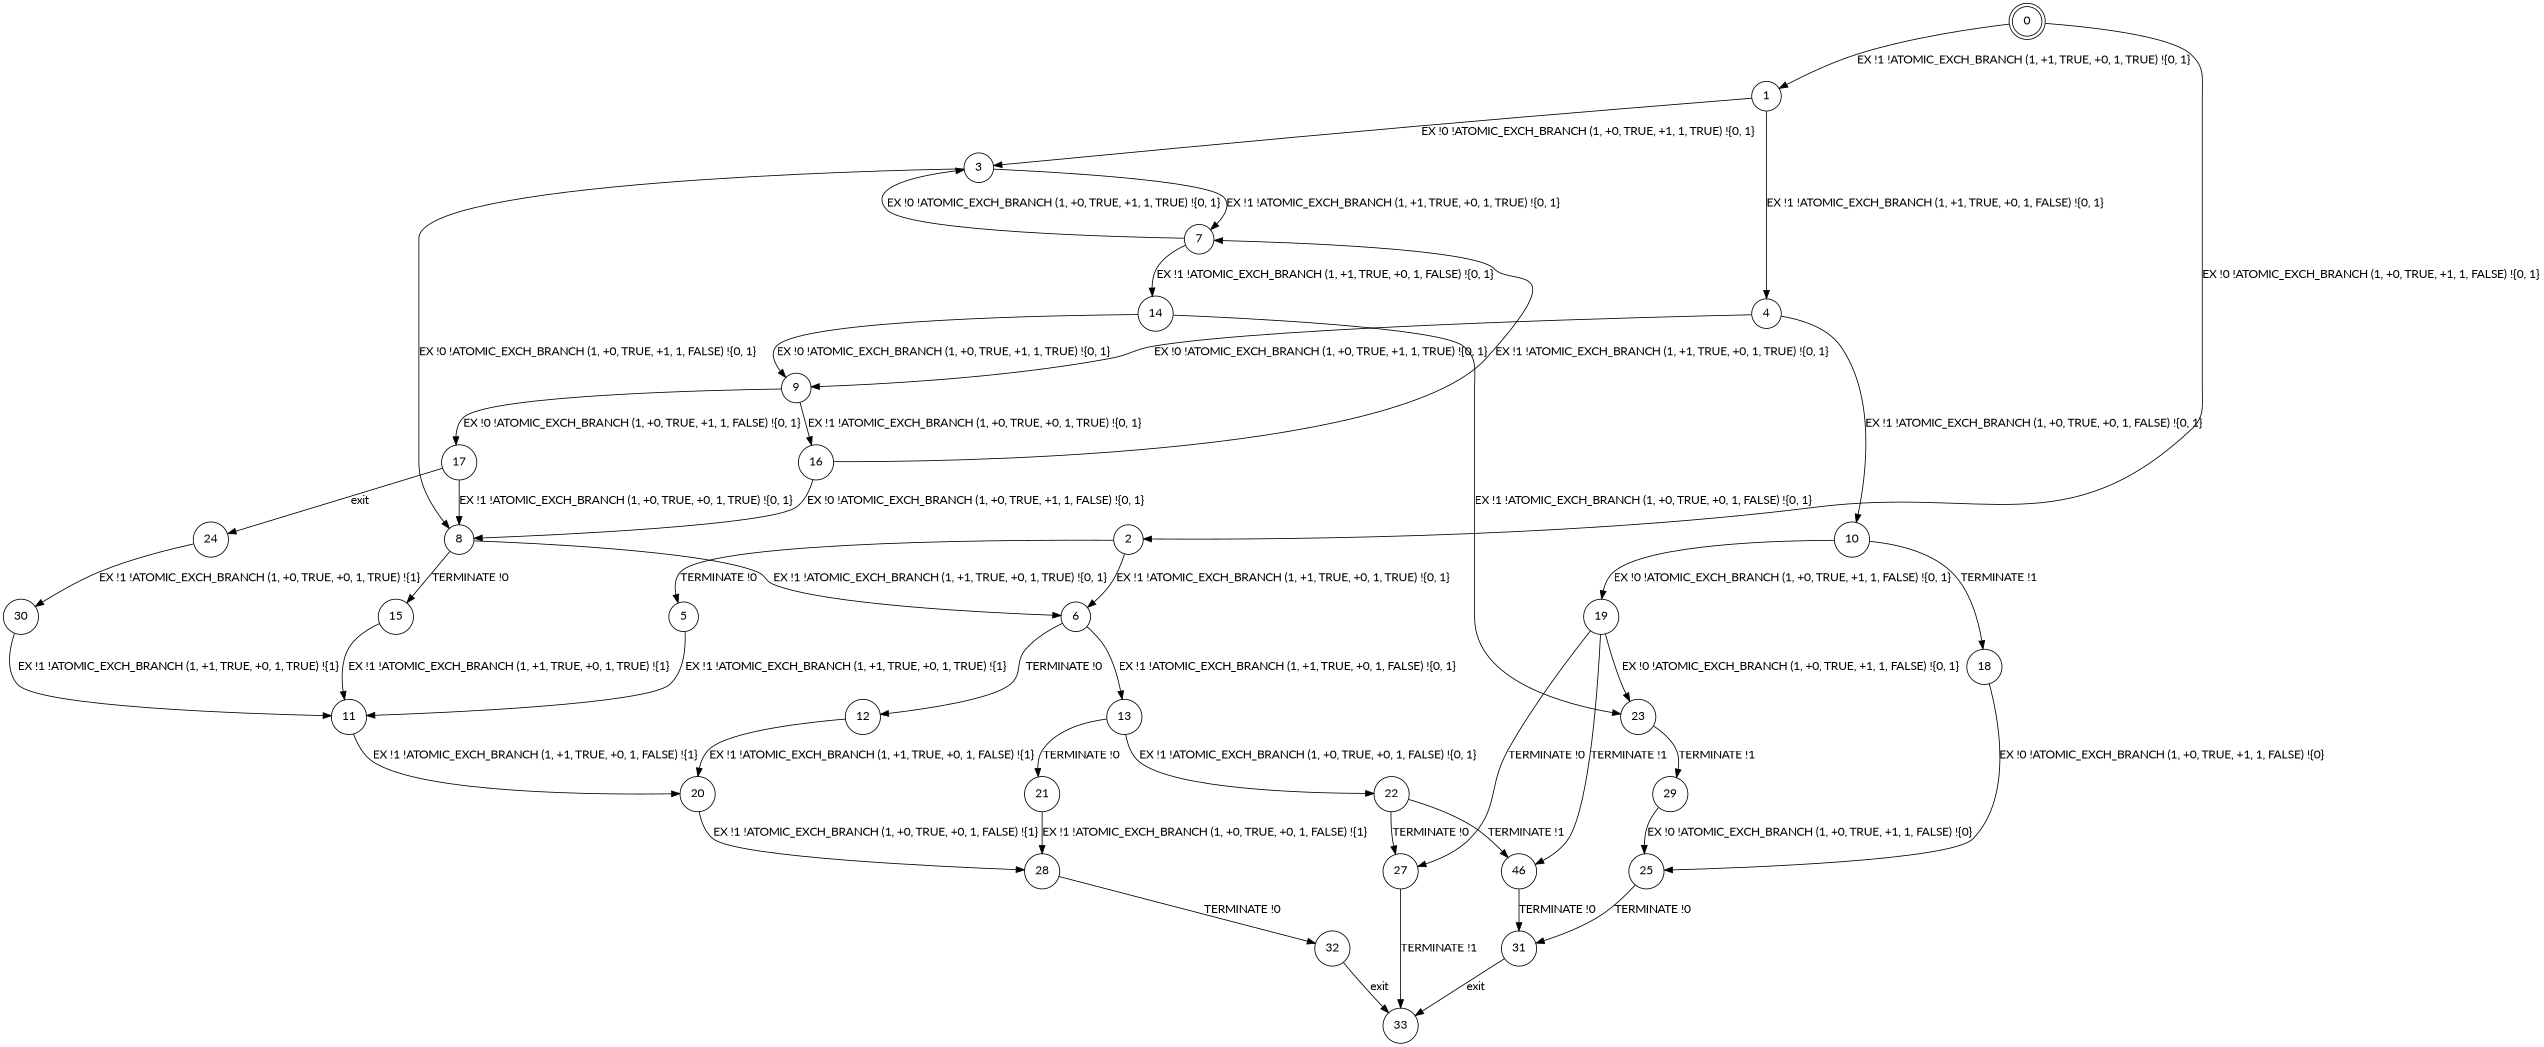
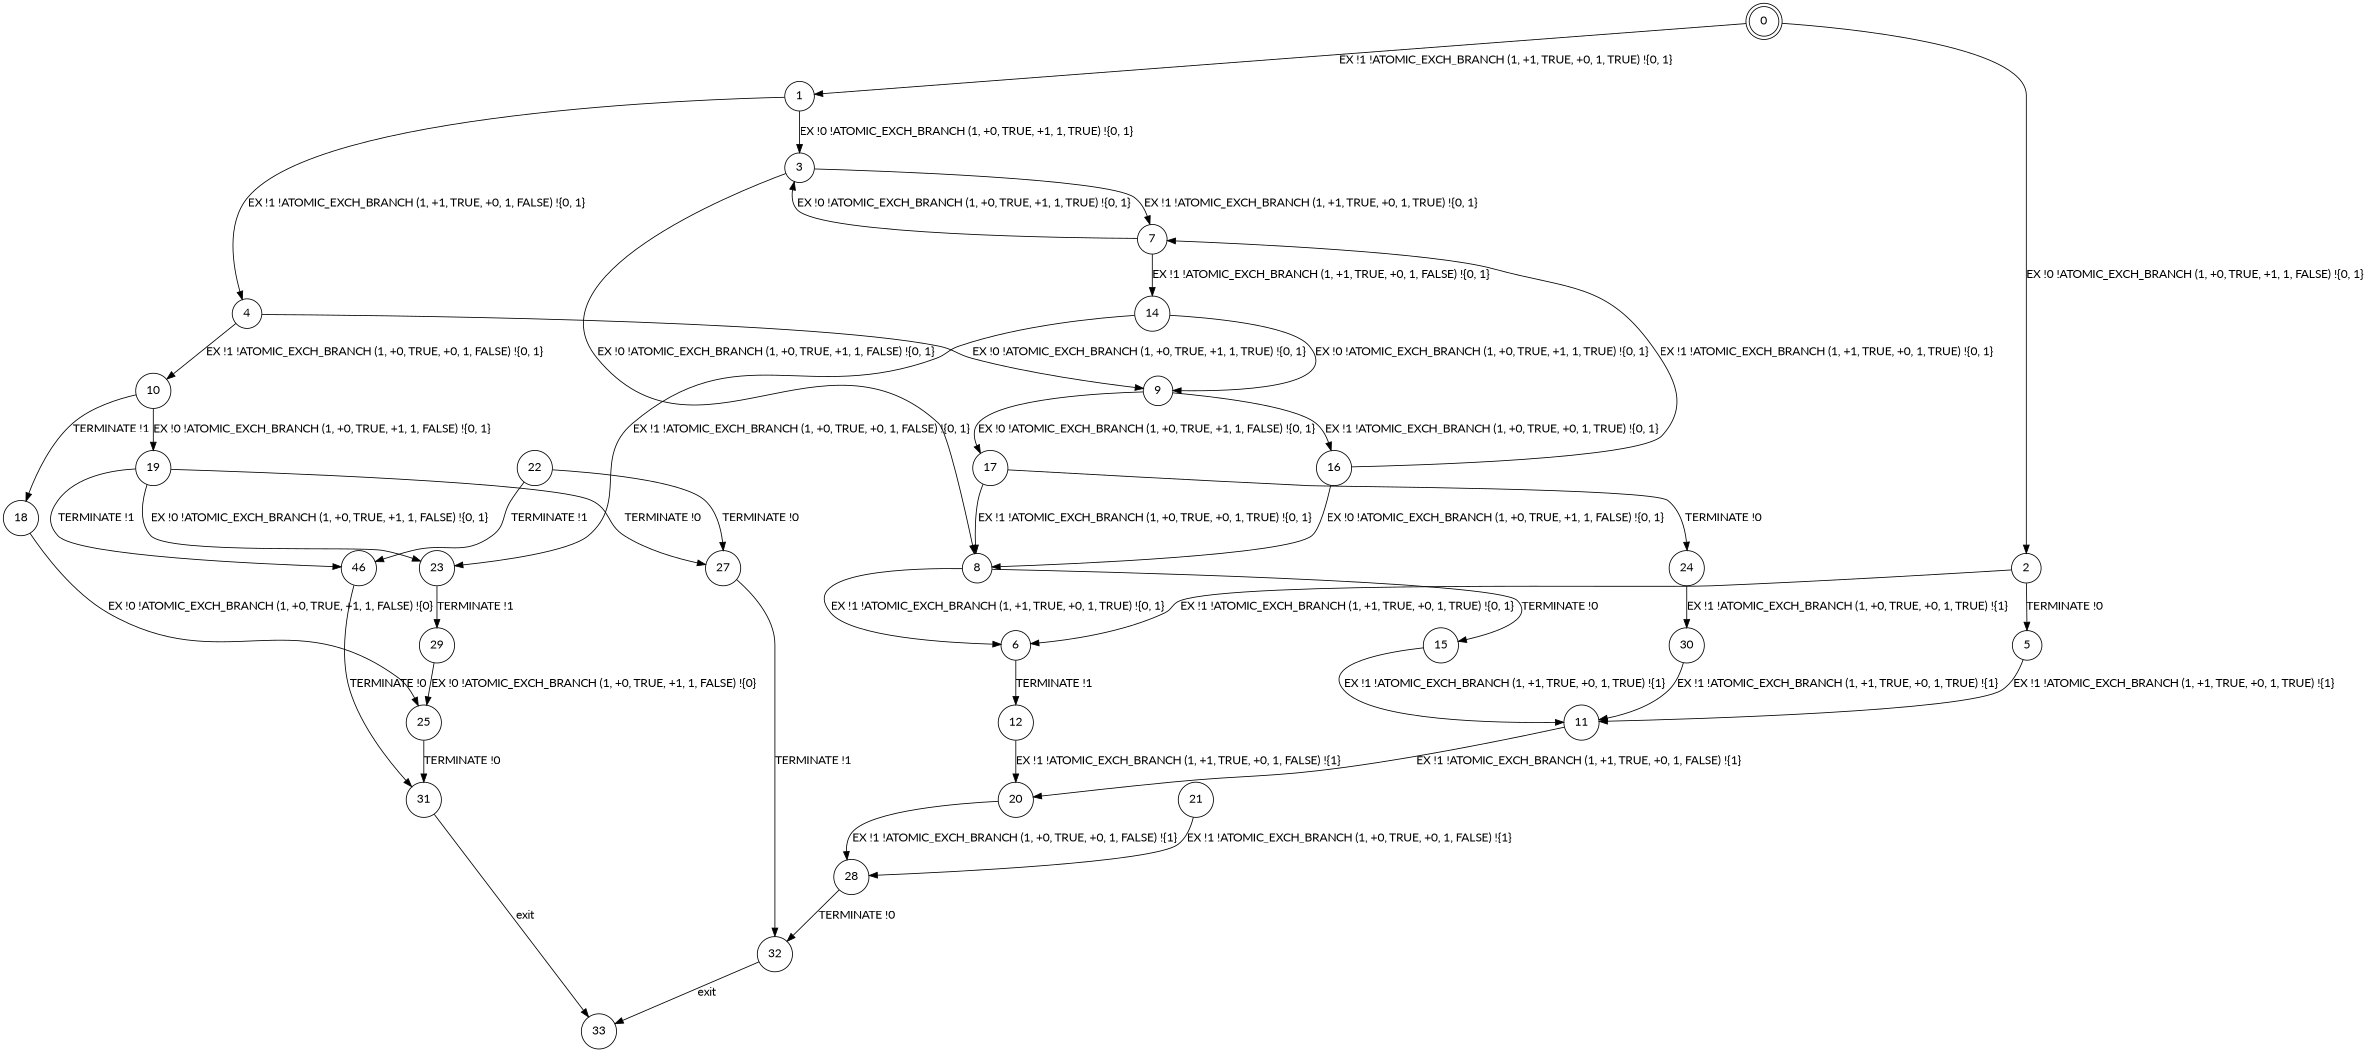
edge "17" -> "24": label "exit" -> "TERMINATE !0"
edge "6" -> "12": label "TERMINATE !0" -> "TERMINATE !1"
node "13": removed
edge "27" -> "33": now "27" -> "32"
